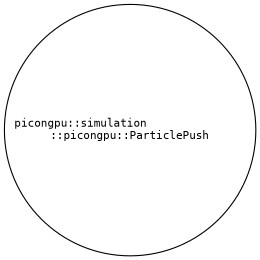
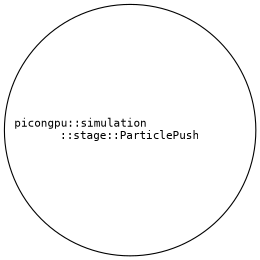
node "picongpu::simulation ::picongpu::ParticlePush": label "picongpu::simulation ::picongpu::ParticlePush" -> "picongpu::simulation ::stage::ParticlePush"
